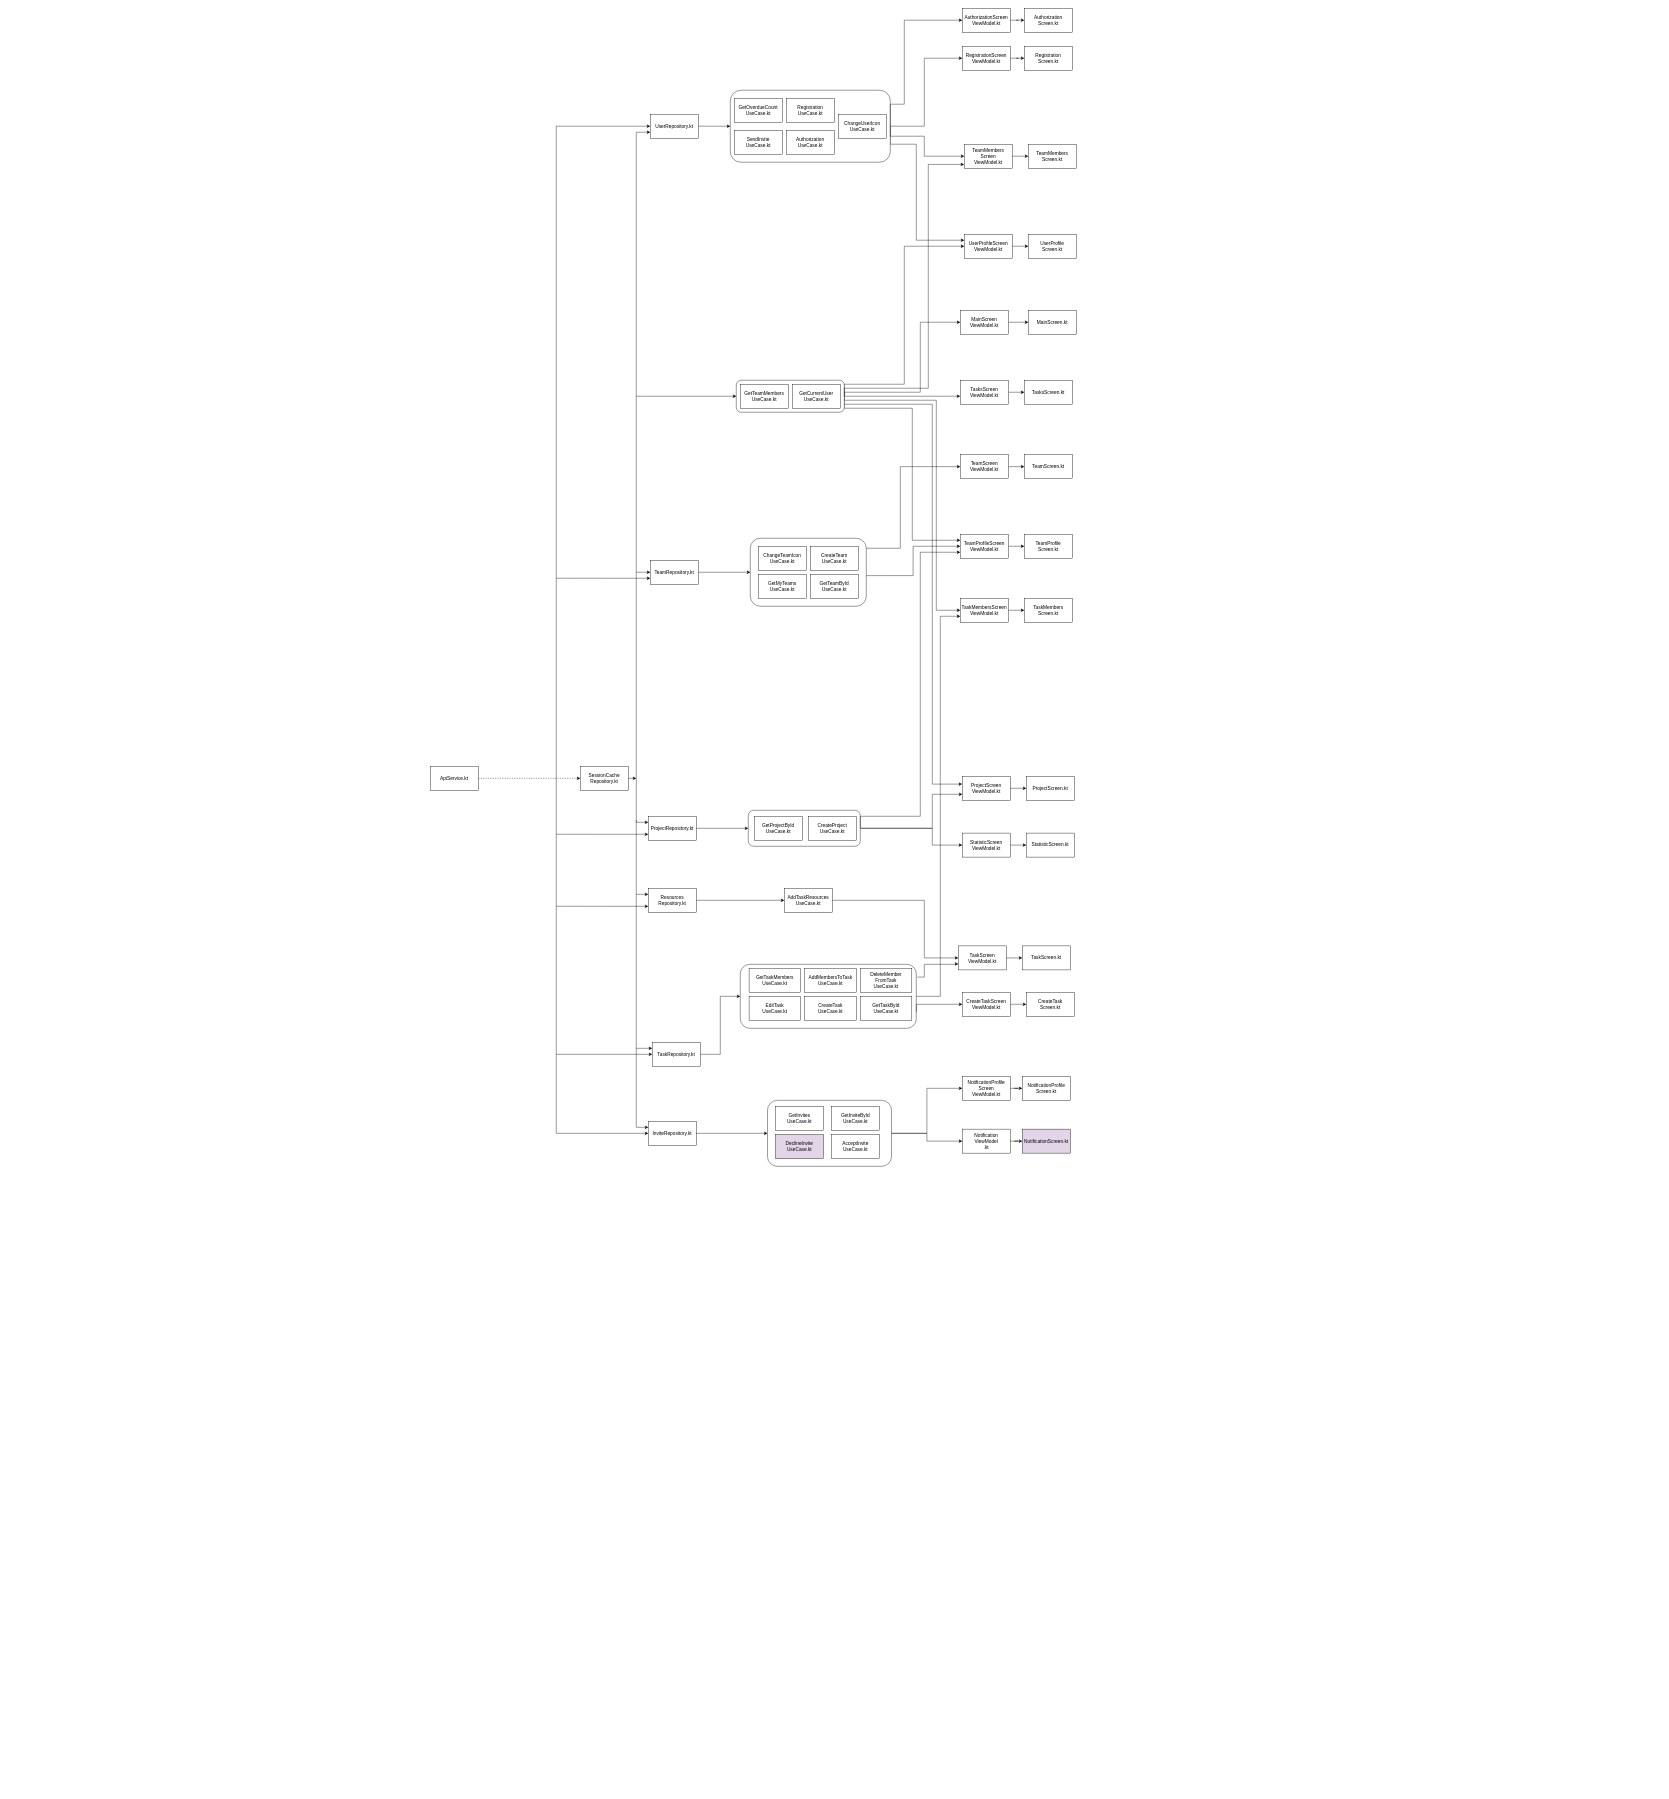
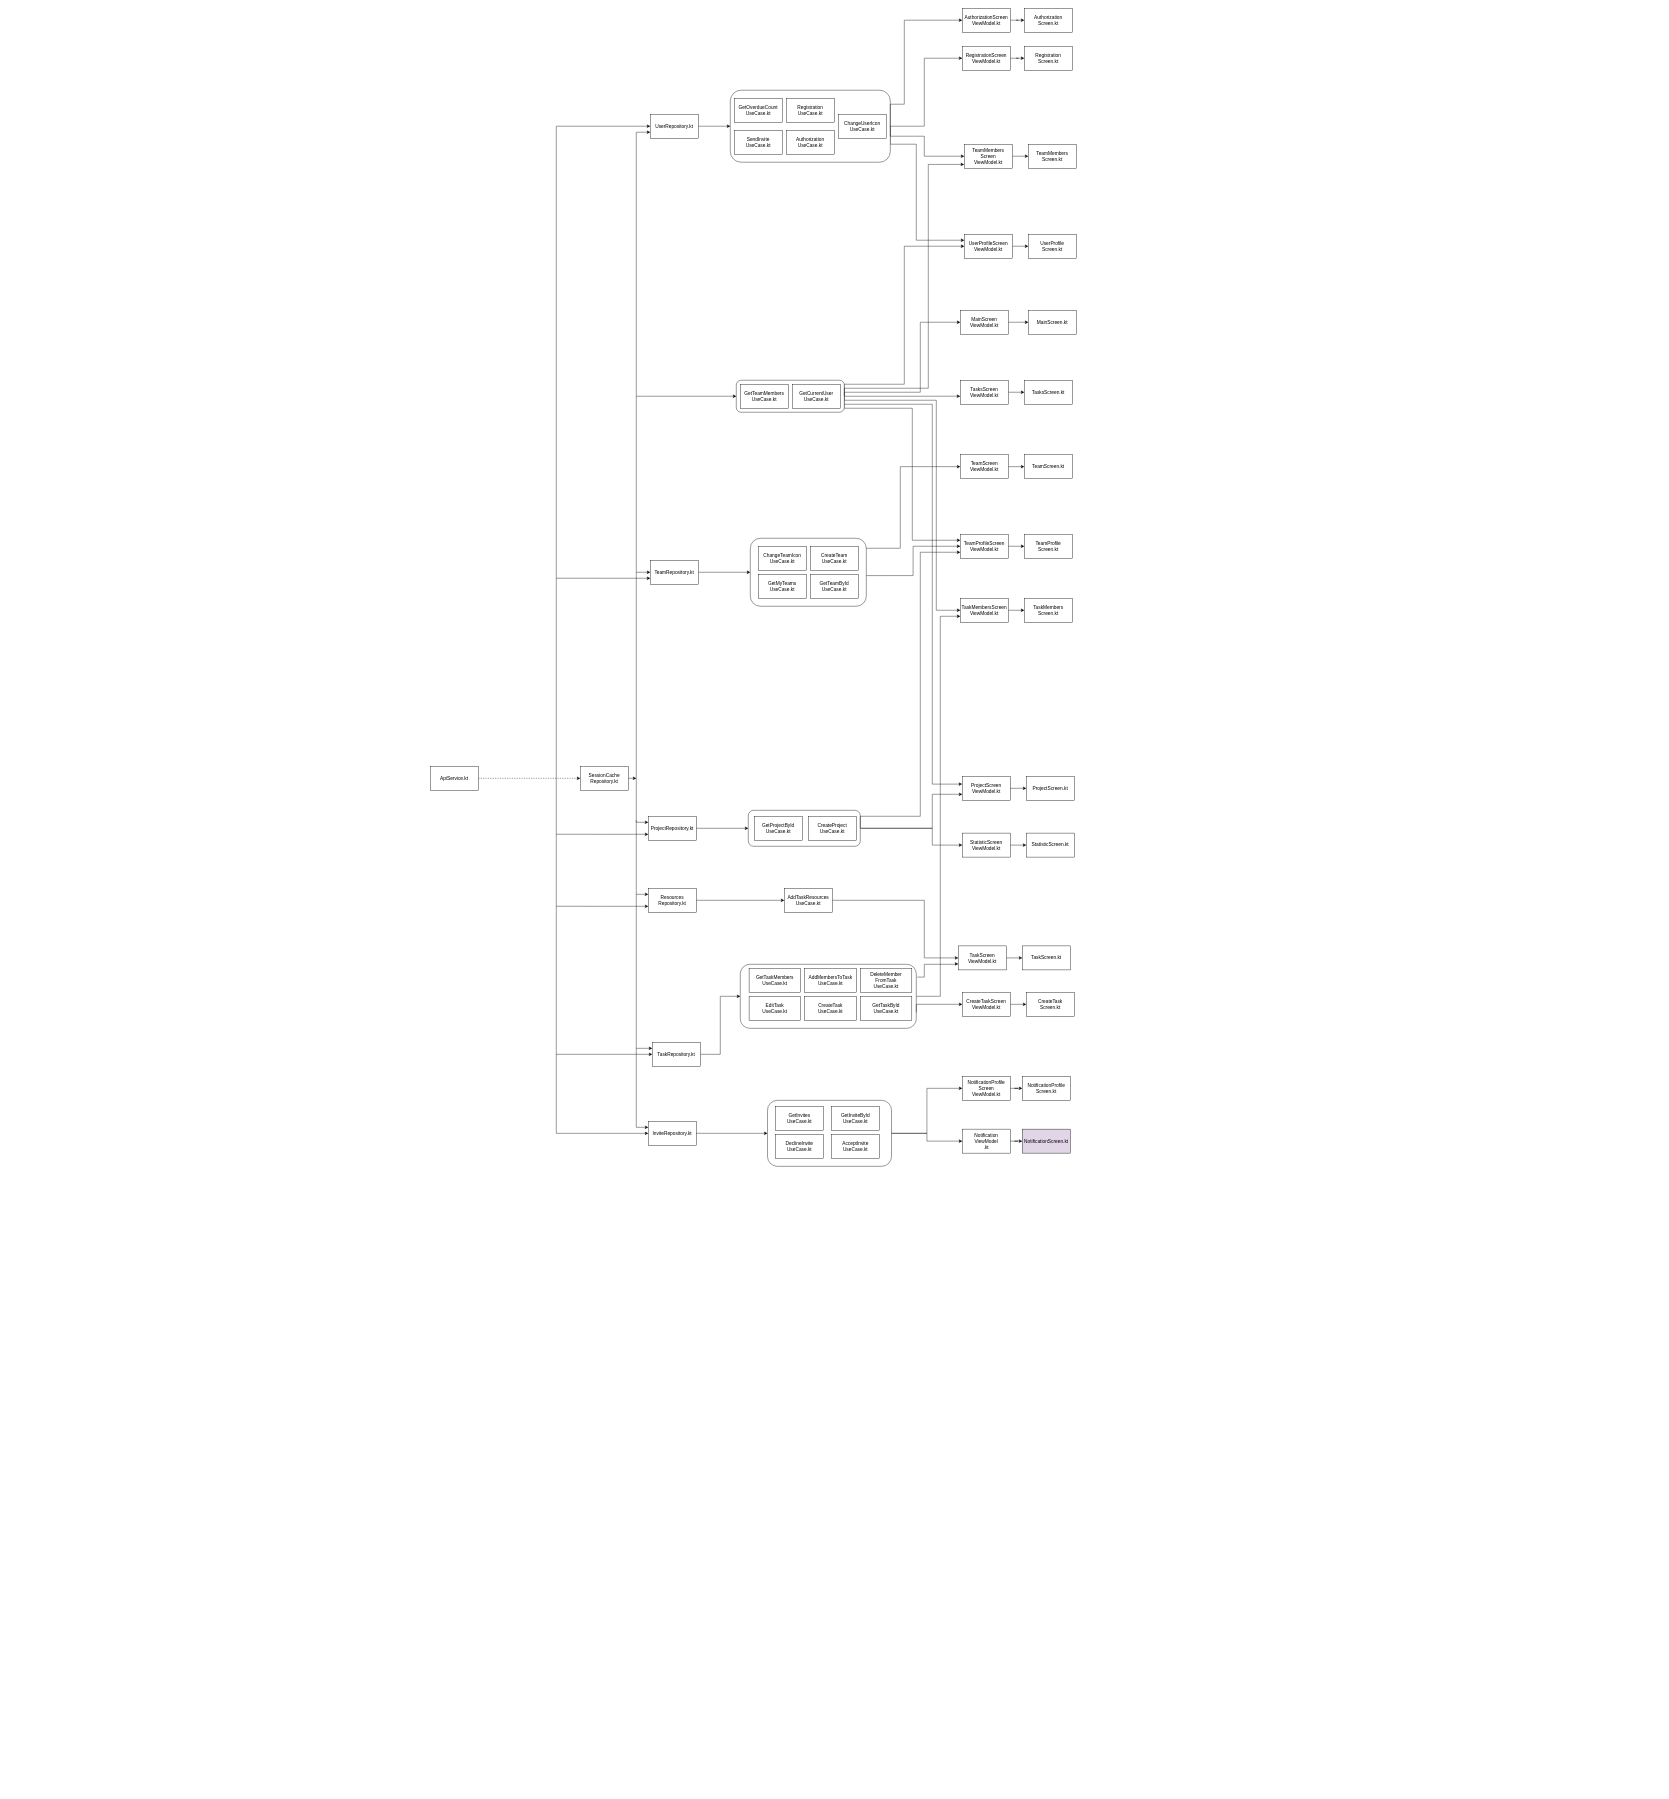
node "DeclineInvite UseCase.kt": fillcolor #e1d5e7 -> #ffffff
